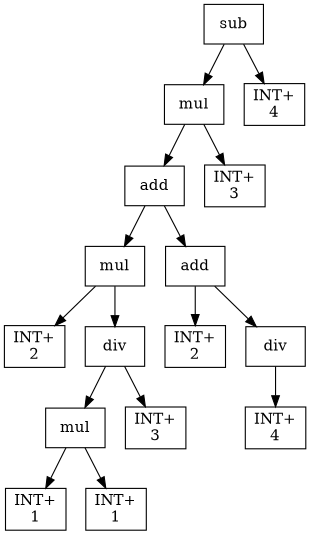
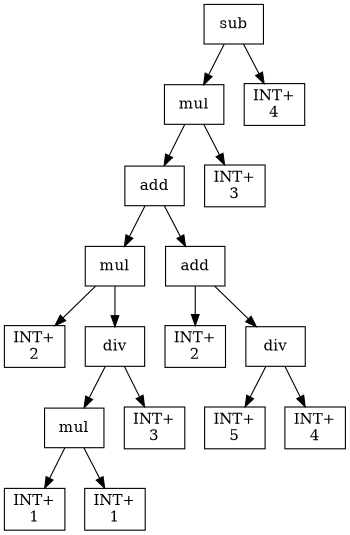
node "INT+ 5": added
